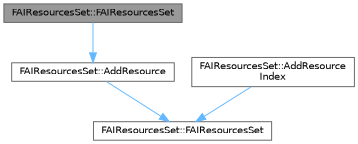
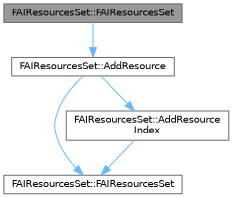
edge "FAIResourcesSet::AddResource" -> "FAIResourcesSet::AddResource Index": added
